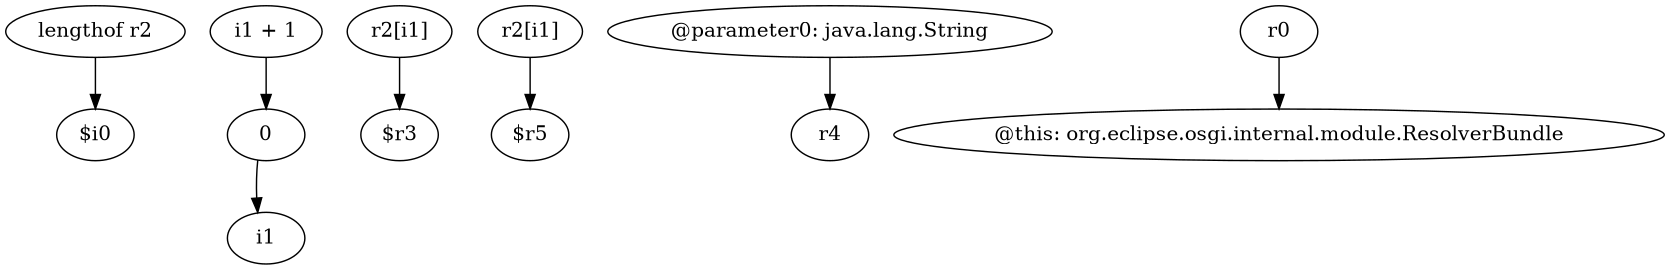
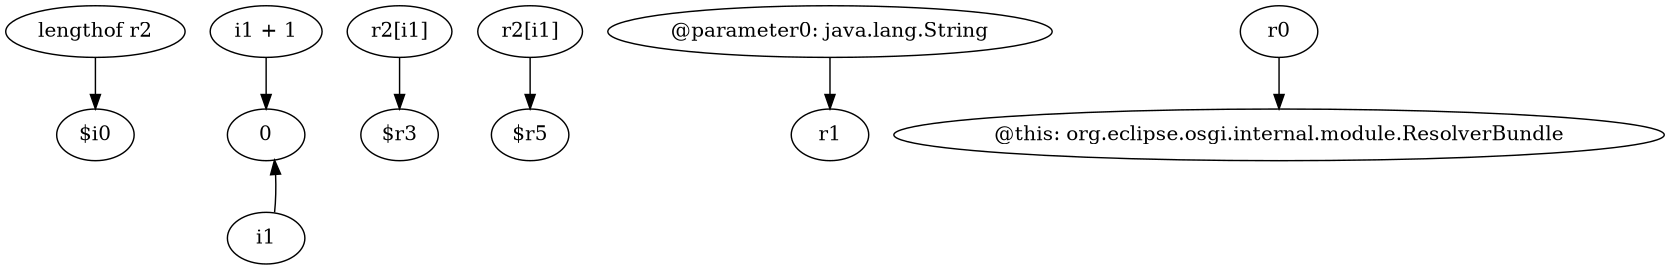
node "r4": label "r4" -> "r1"
edge "0" -> "i1": reversed
